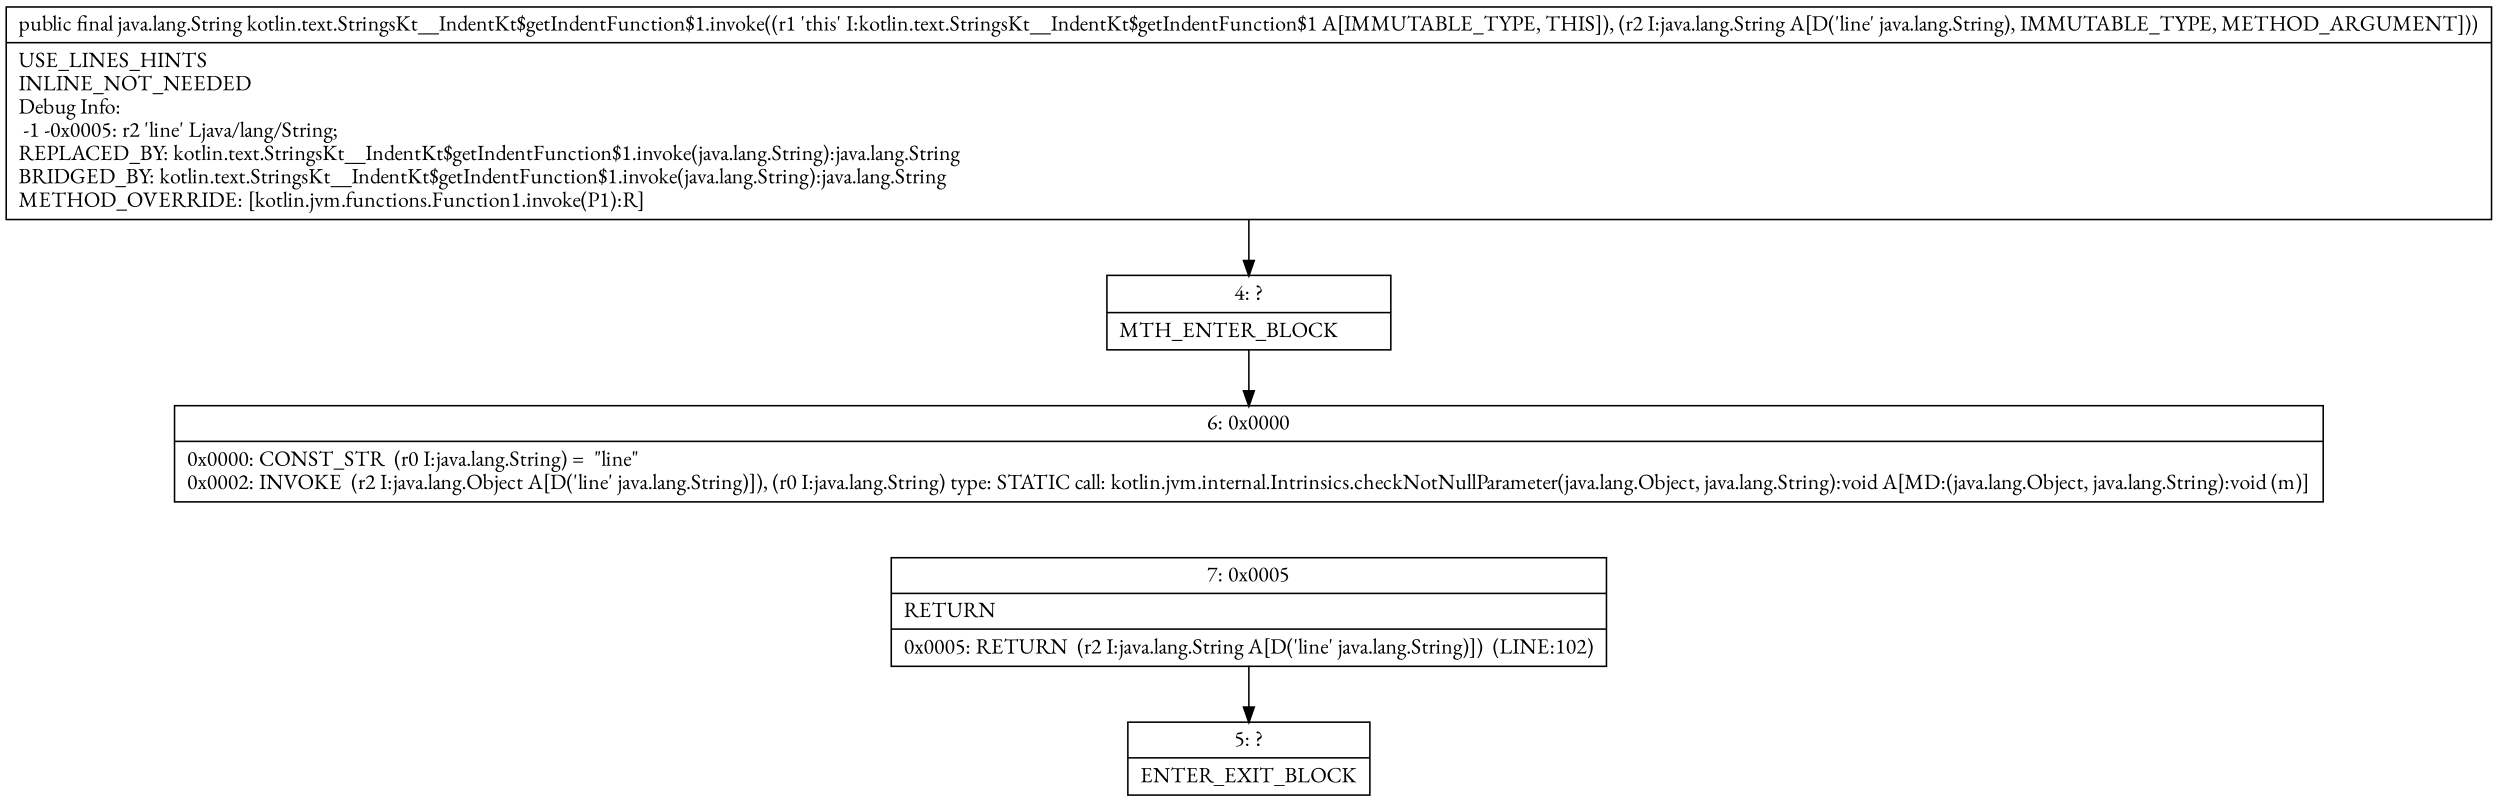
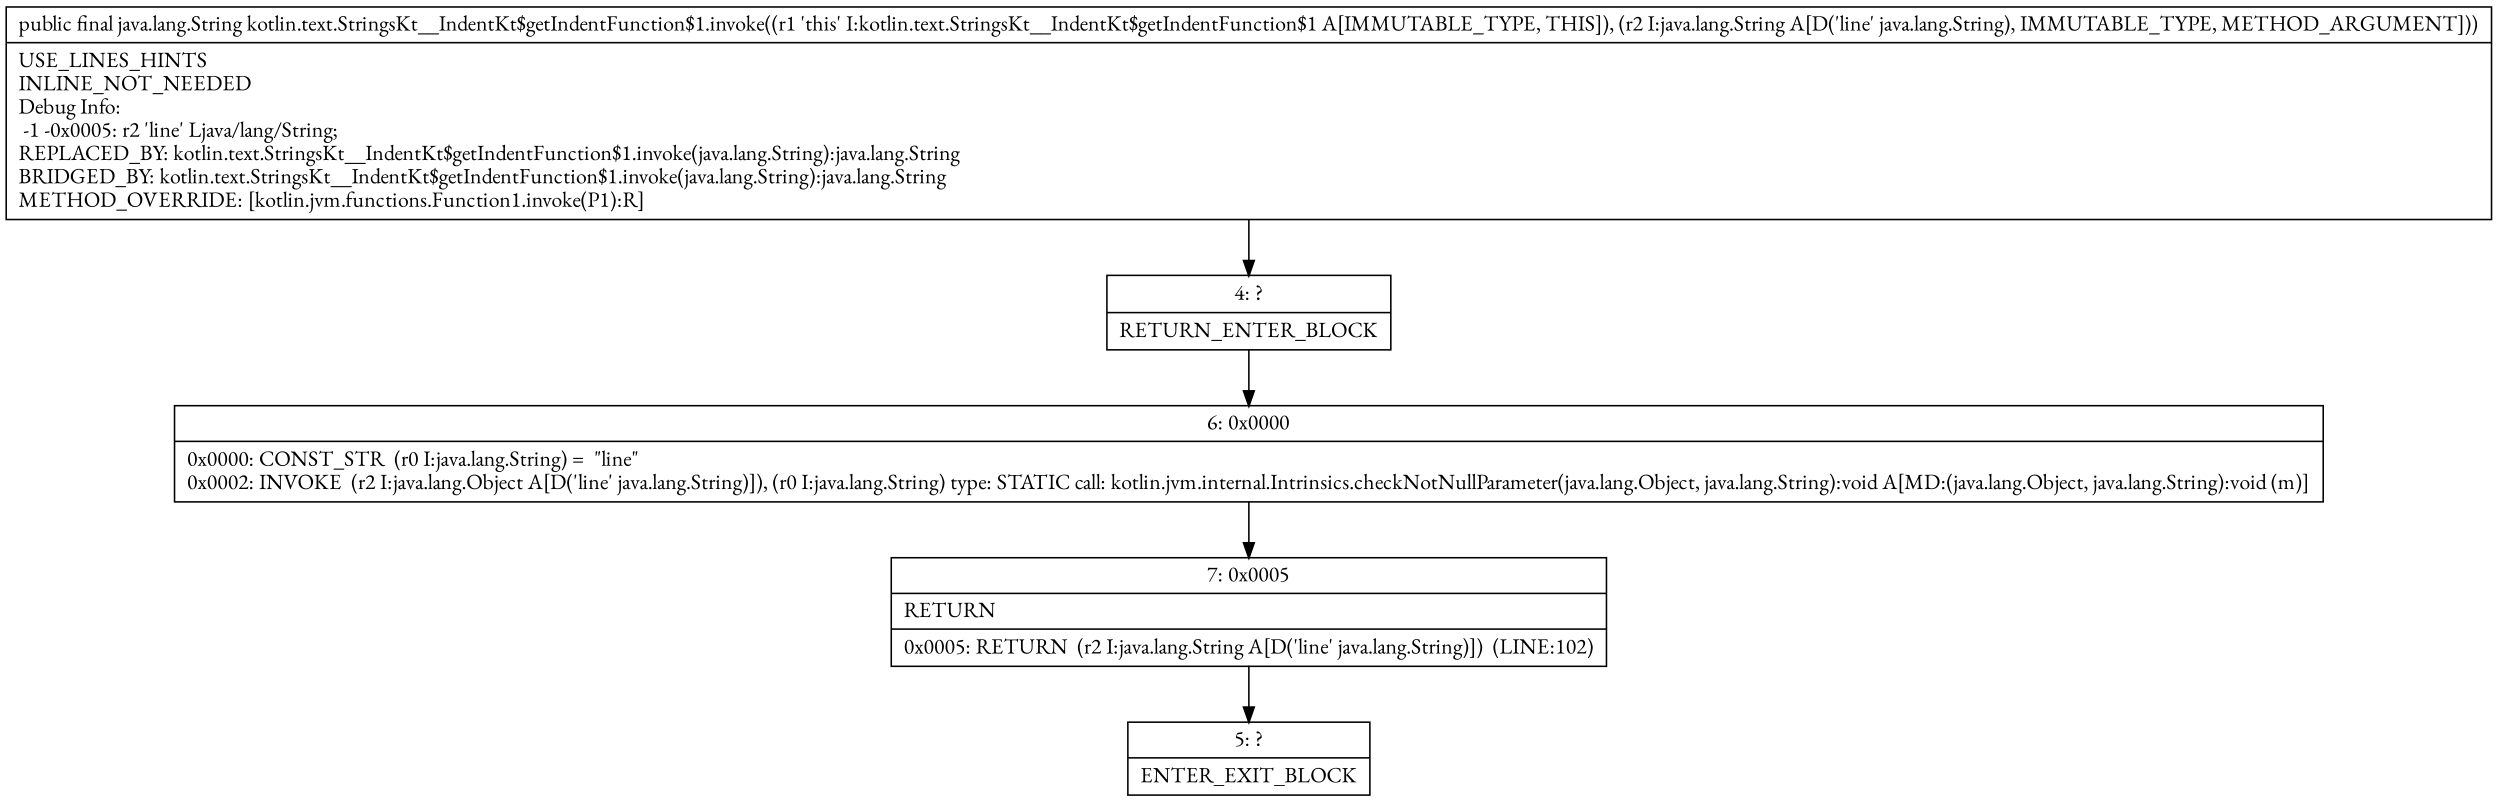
node "4: ?": text "MTH_ENTER_BLOCK" -> "RETURN_ENTER_BLOCK"
edge "6: 0x0000" -> "7: 0x0005": added
